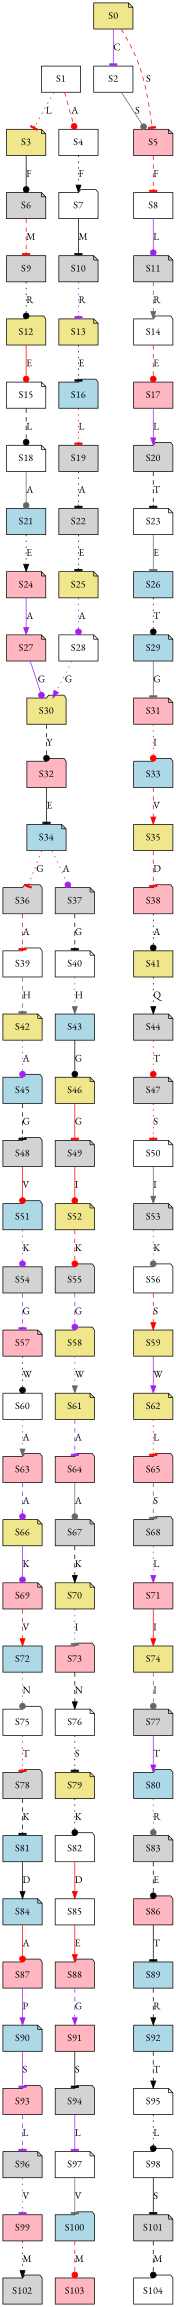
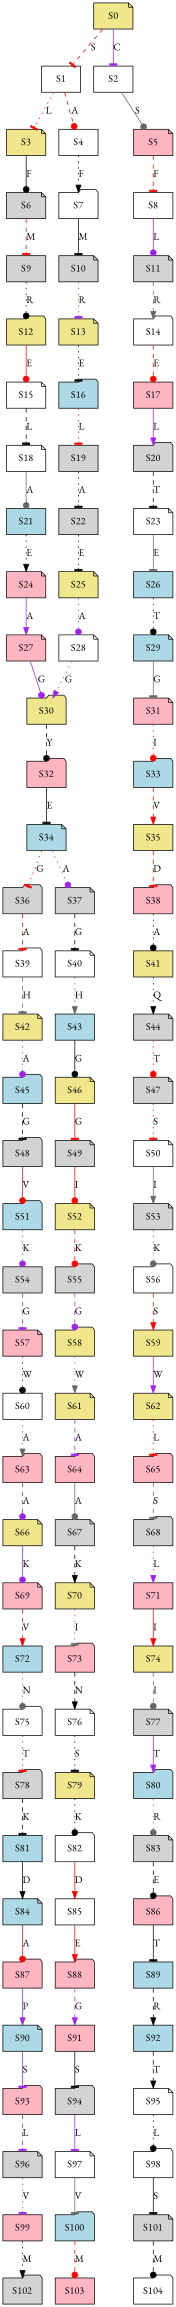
edge "S0" -> "S5": now "S0" -> "S1"
edge "S15" -> "S18": arrowhead dot -> tee
